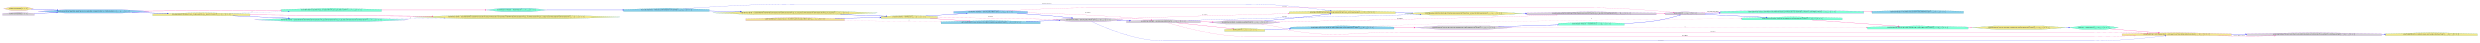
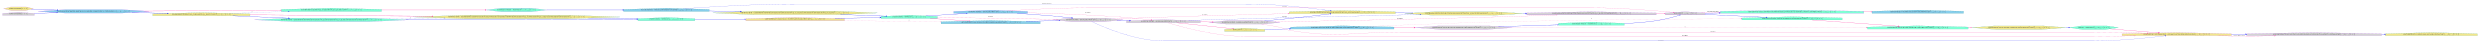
node "Snapshot pending = rewrite.apply()@@@8@@@['1', '1', '1']": fillcolor khaki -> aquamarine
node "Snapshot pending = rewrite.apply()@@@6@@@['1', '1', '0']": added
